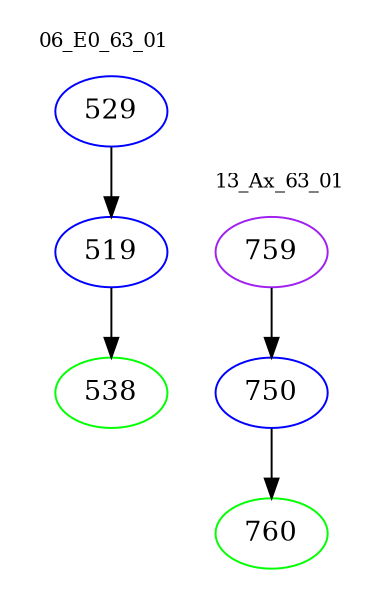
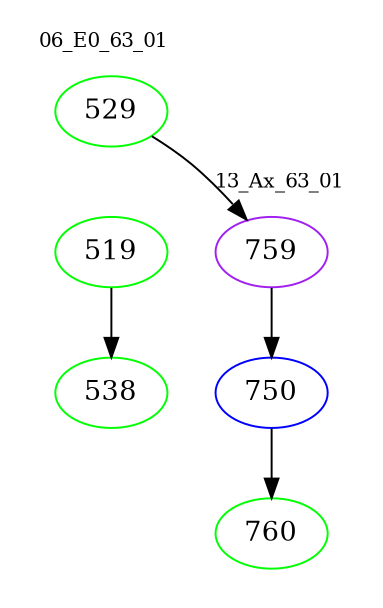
node "529": color blue -> green
edge "529" -> "519": now "529" -> "759"
node "519": color blue -> green
